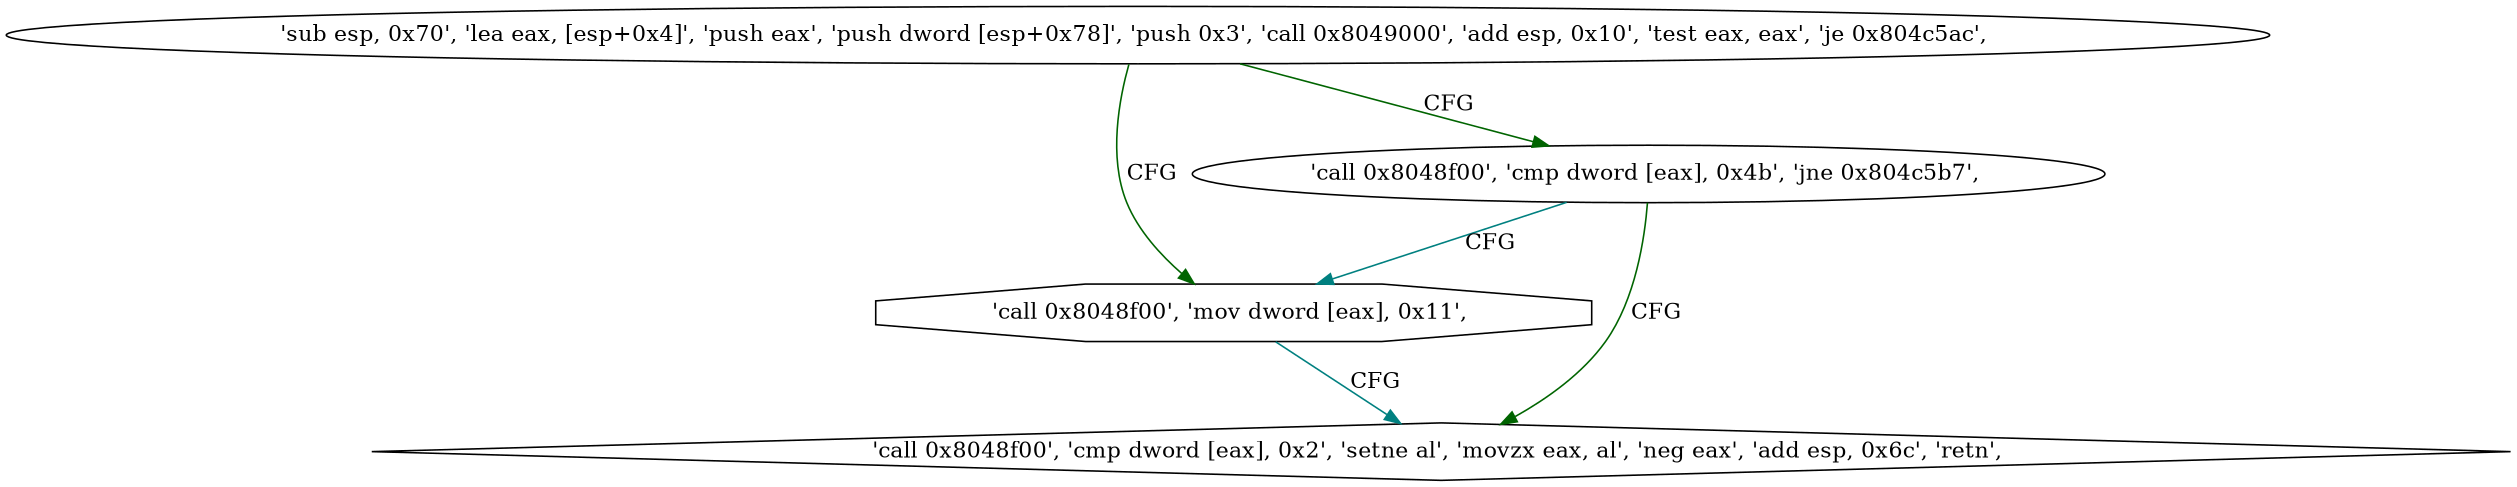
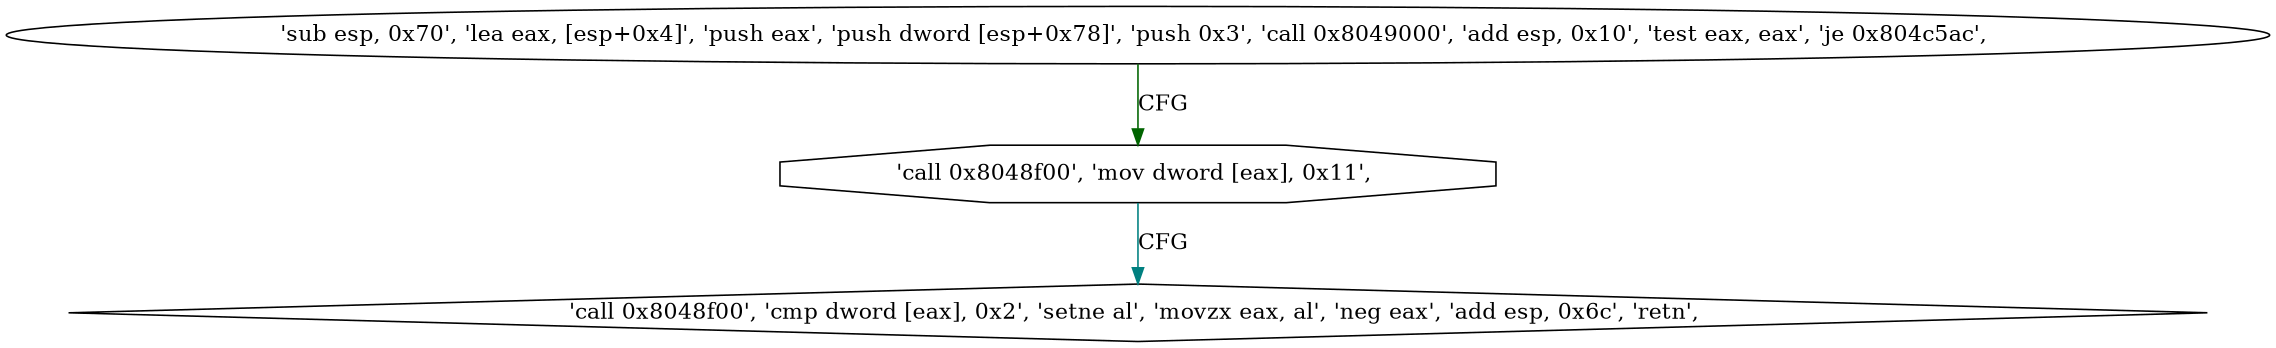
node "'call 0x8048f00', 'cmp dword [eax], 0x4b', 'jne 0x804c5b7',": removed
